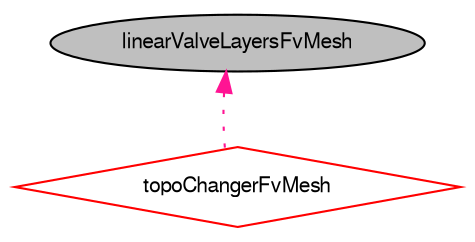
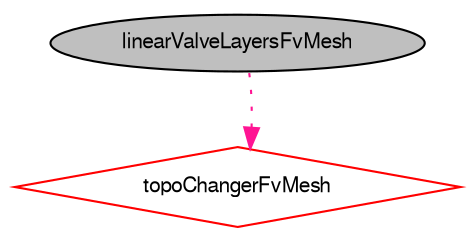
edge "topoChangerFvMesh" -> "linearValveLayersFvMesh": reversed
